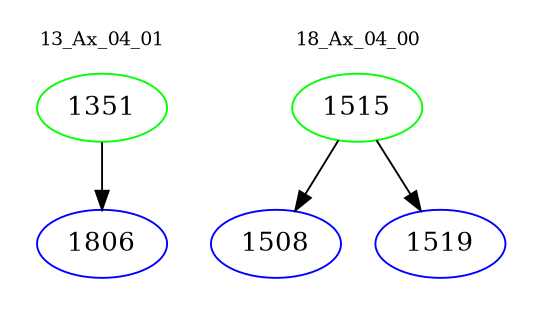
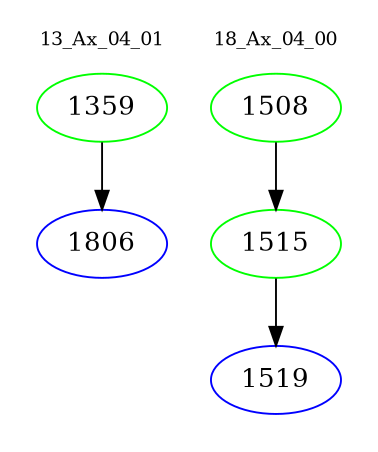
node "1351": label "1351" -> "1359"
edge "1515" -> "1508": reversed
node "1508": color blue -> green
